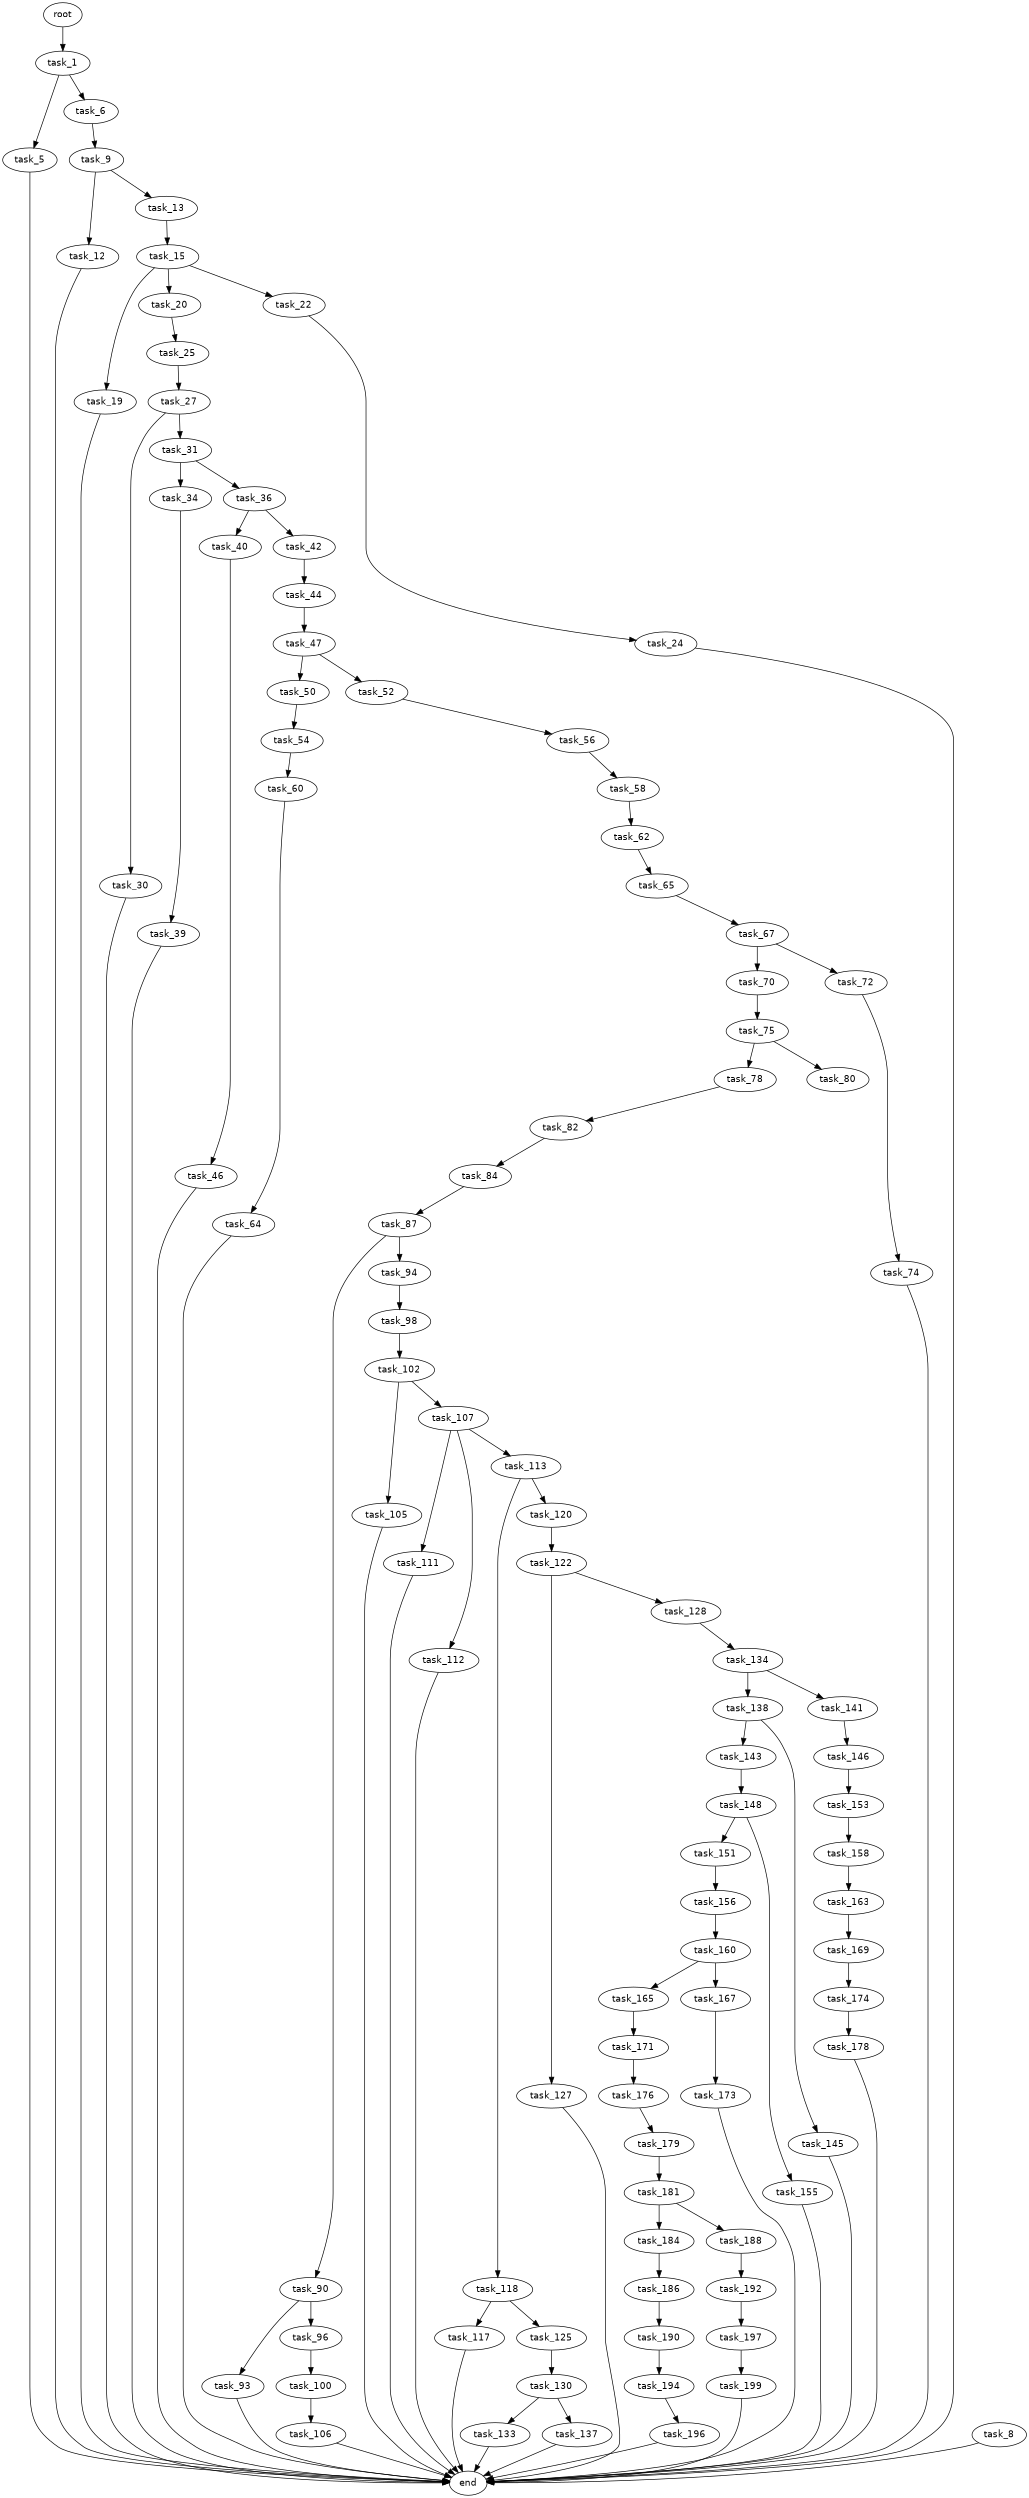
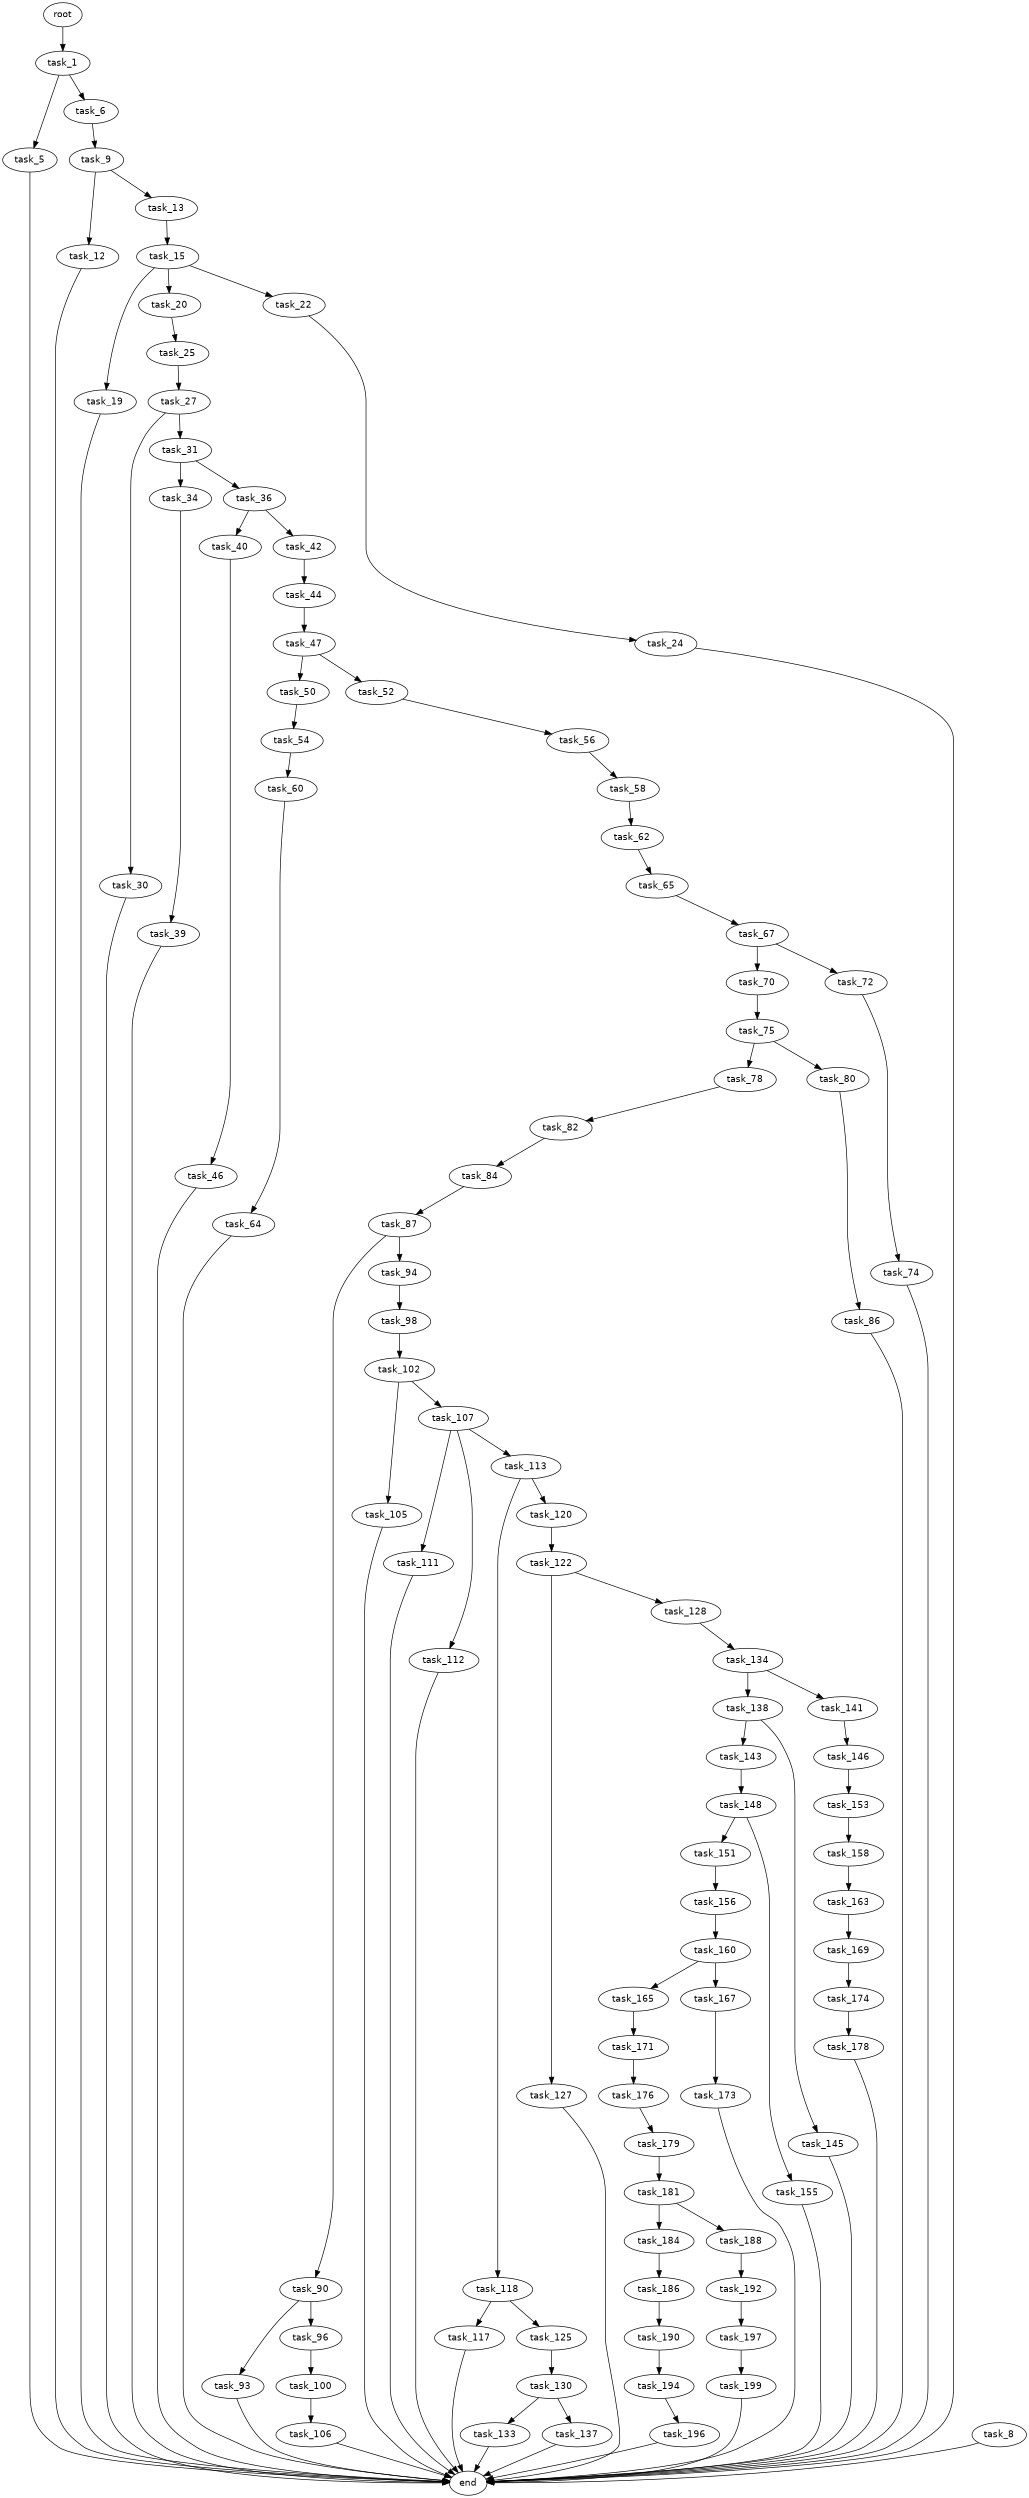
node "task_86": added
